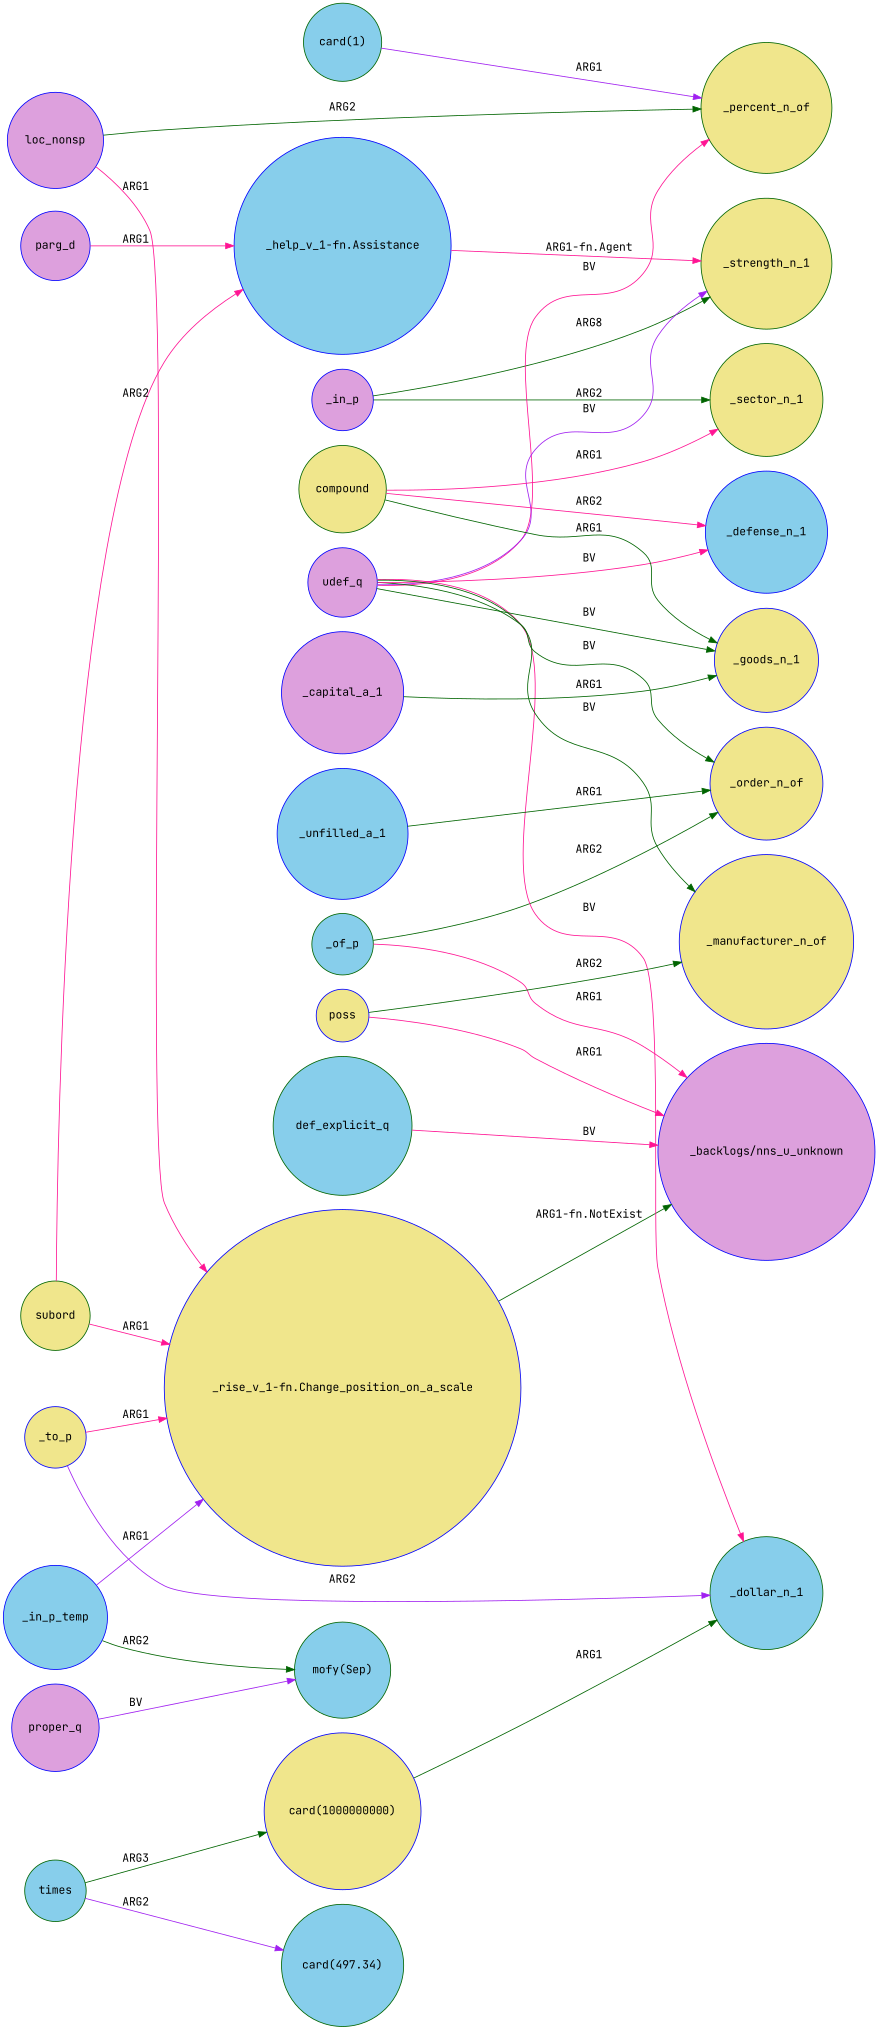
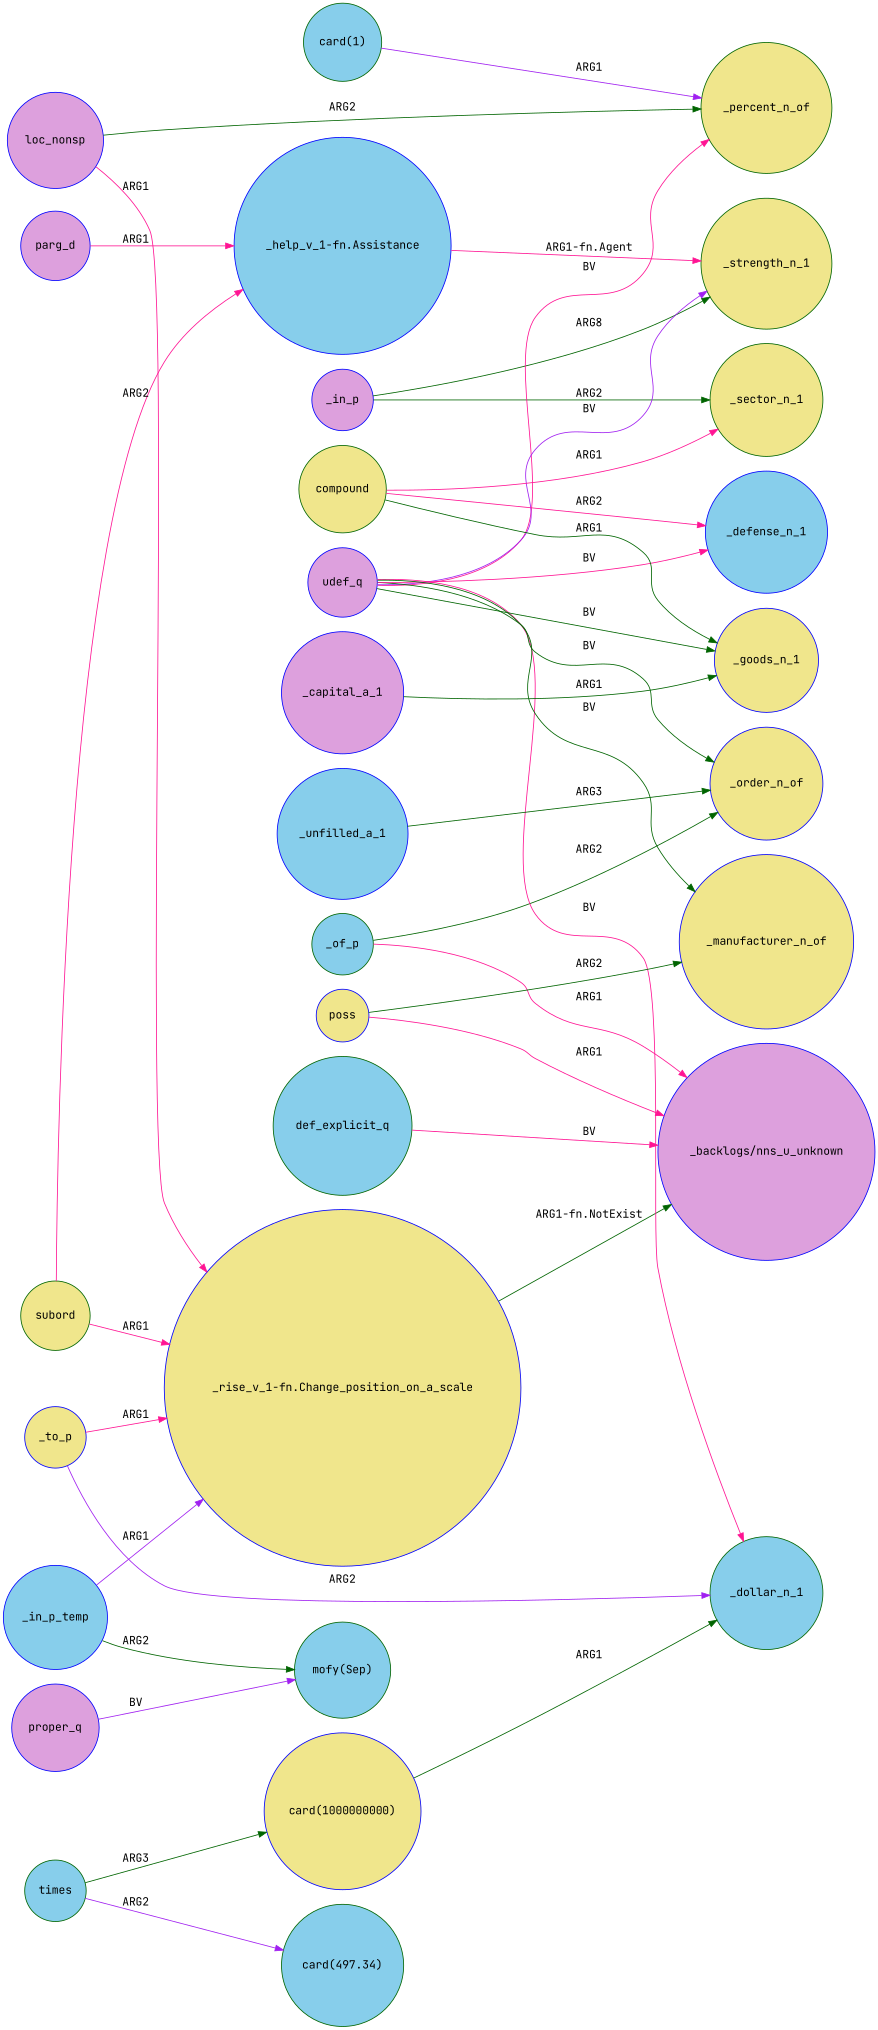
edge "_unfilled_a_1" -> "_order_n_of": label "ARG1" -> "ARG3"
